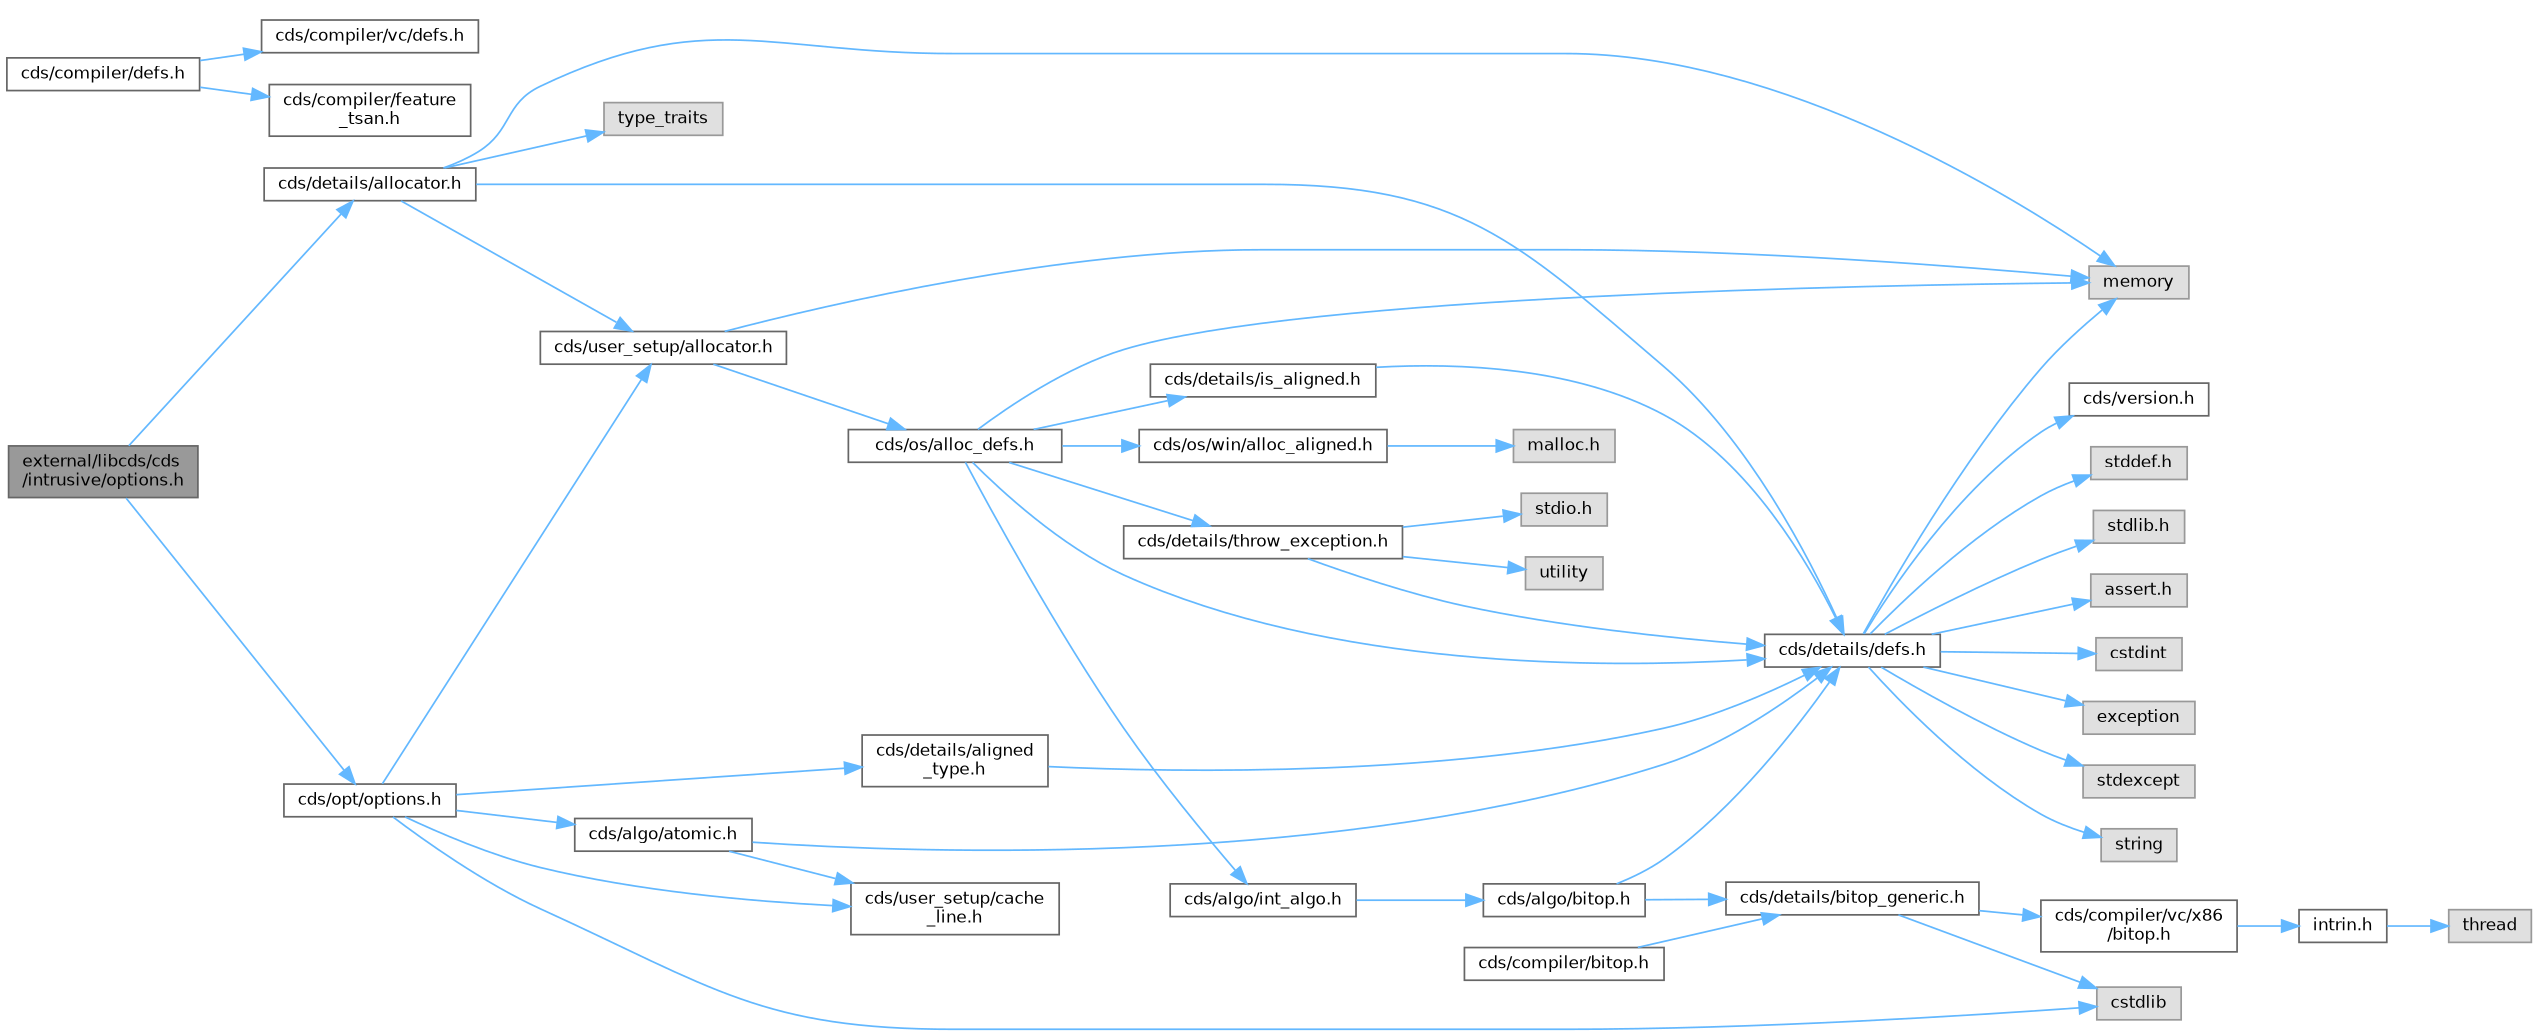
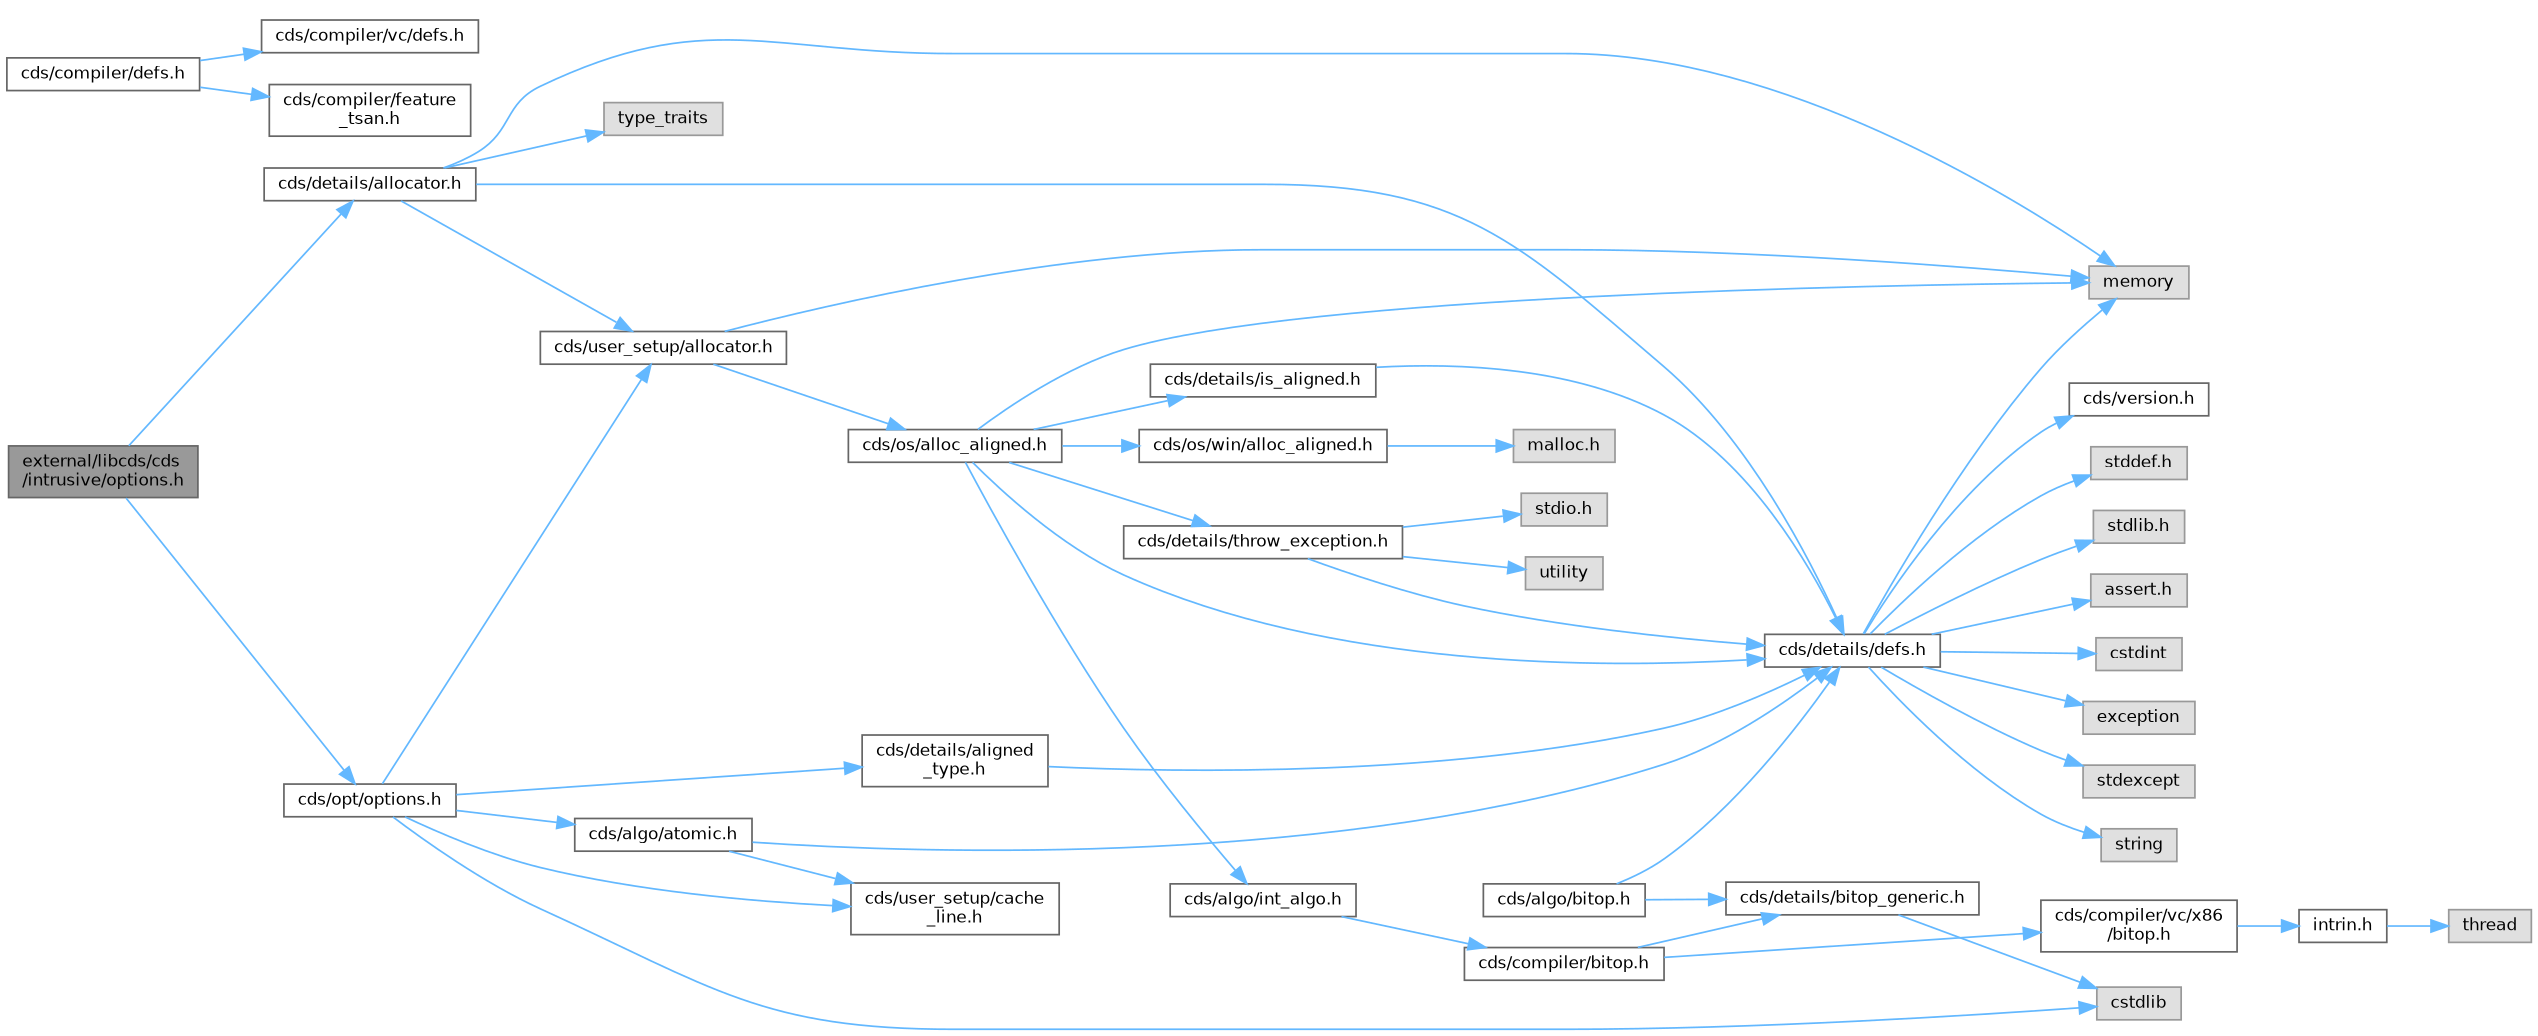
node "cds/os/alloc_defs.h": label "cds/os/alloc_defs.h" -> "cds/os/alloc_aligned.h"
edge "cds/algo/int_algo.h" -> "cds/algo/bitop.h": now "cds/algo/int_algo.h" -> "cds/compiler/bitop.h"
edge "cds/details/bitop_generic.h" -> "cds/compiler/vc/x86 /bitop.h": now "cds/compiler/bitop.h" -> "cds/compiler/vc/x86 /bitop.h"
